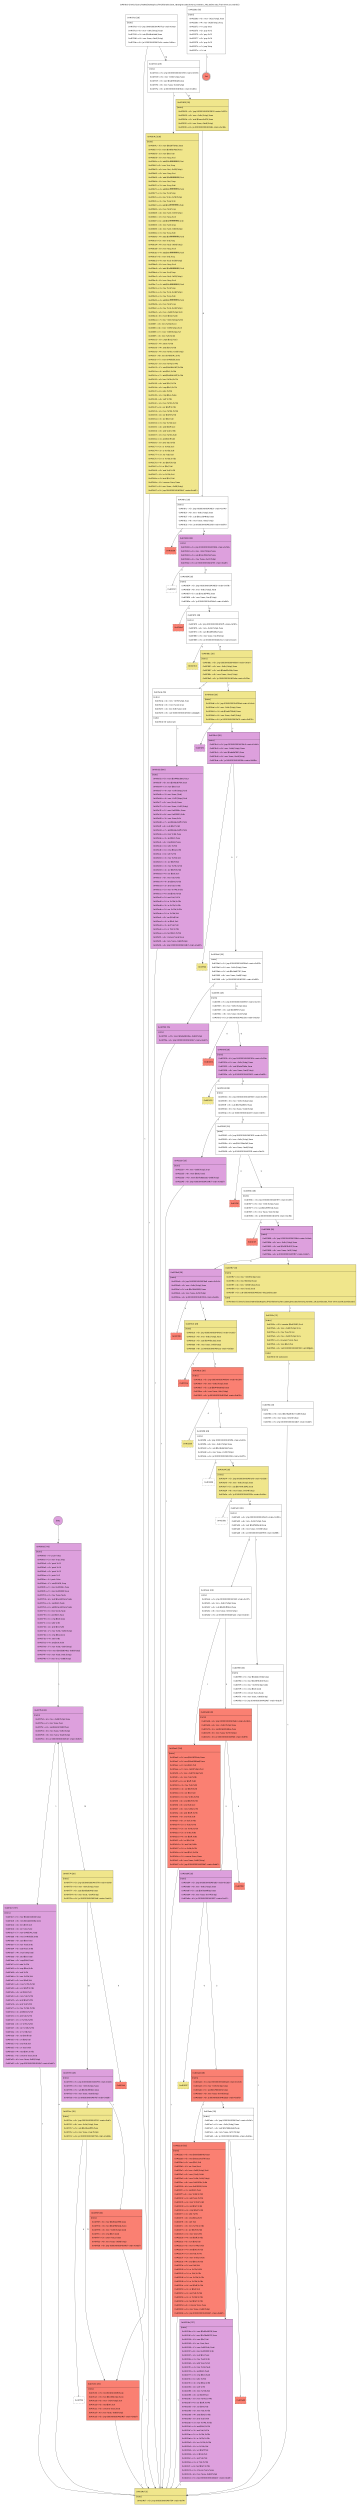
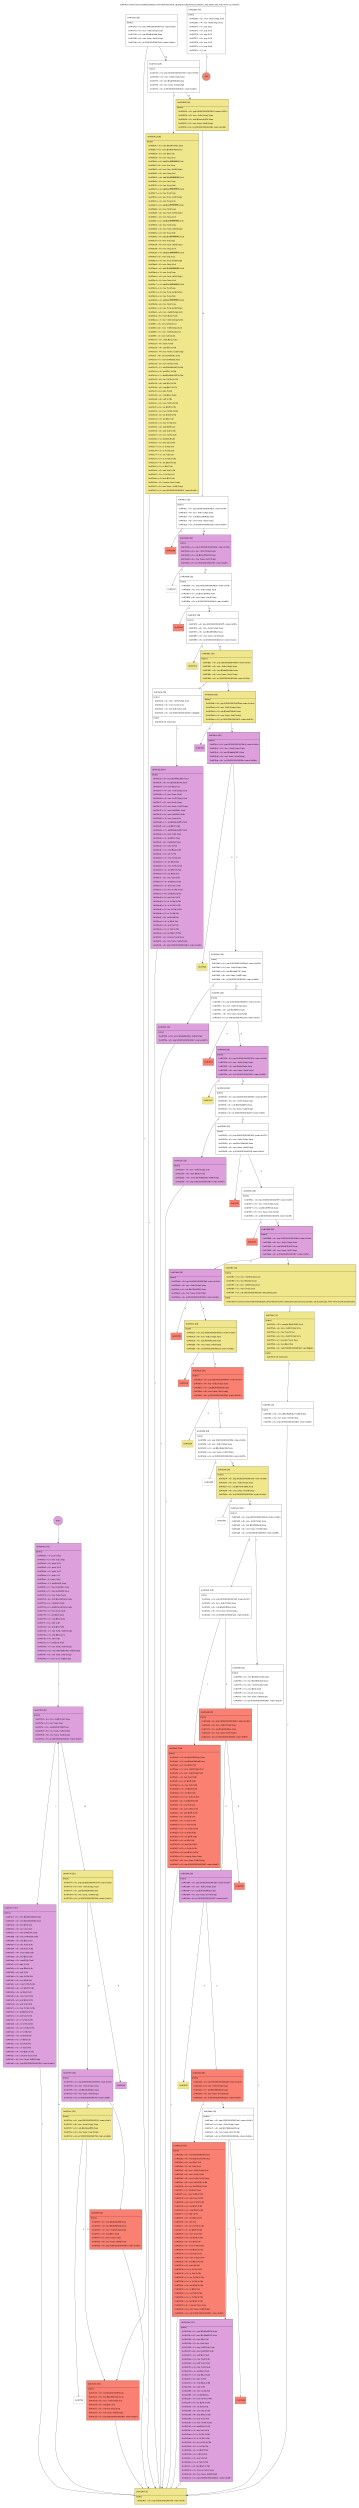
node "0x4024a2": fillcolor salmon -> plum
